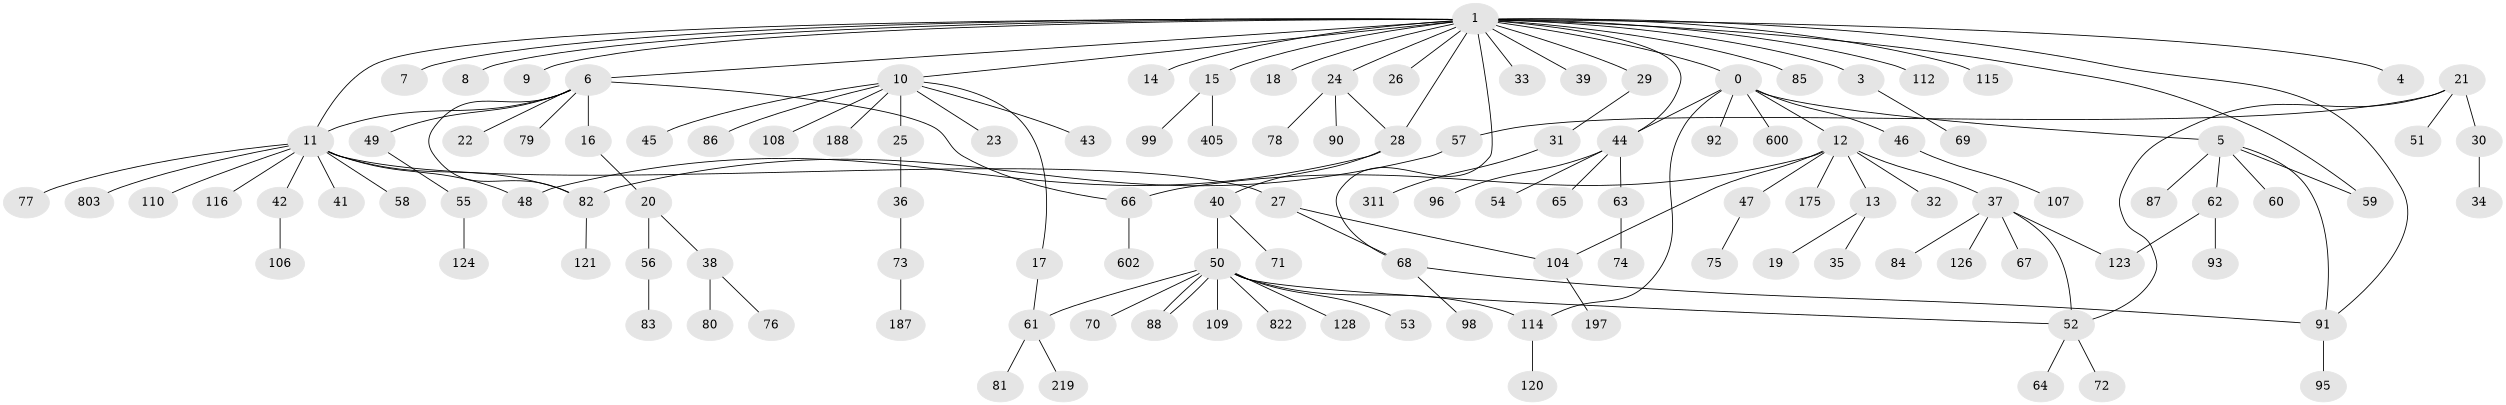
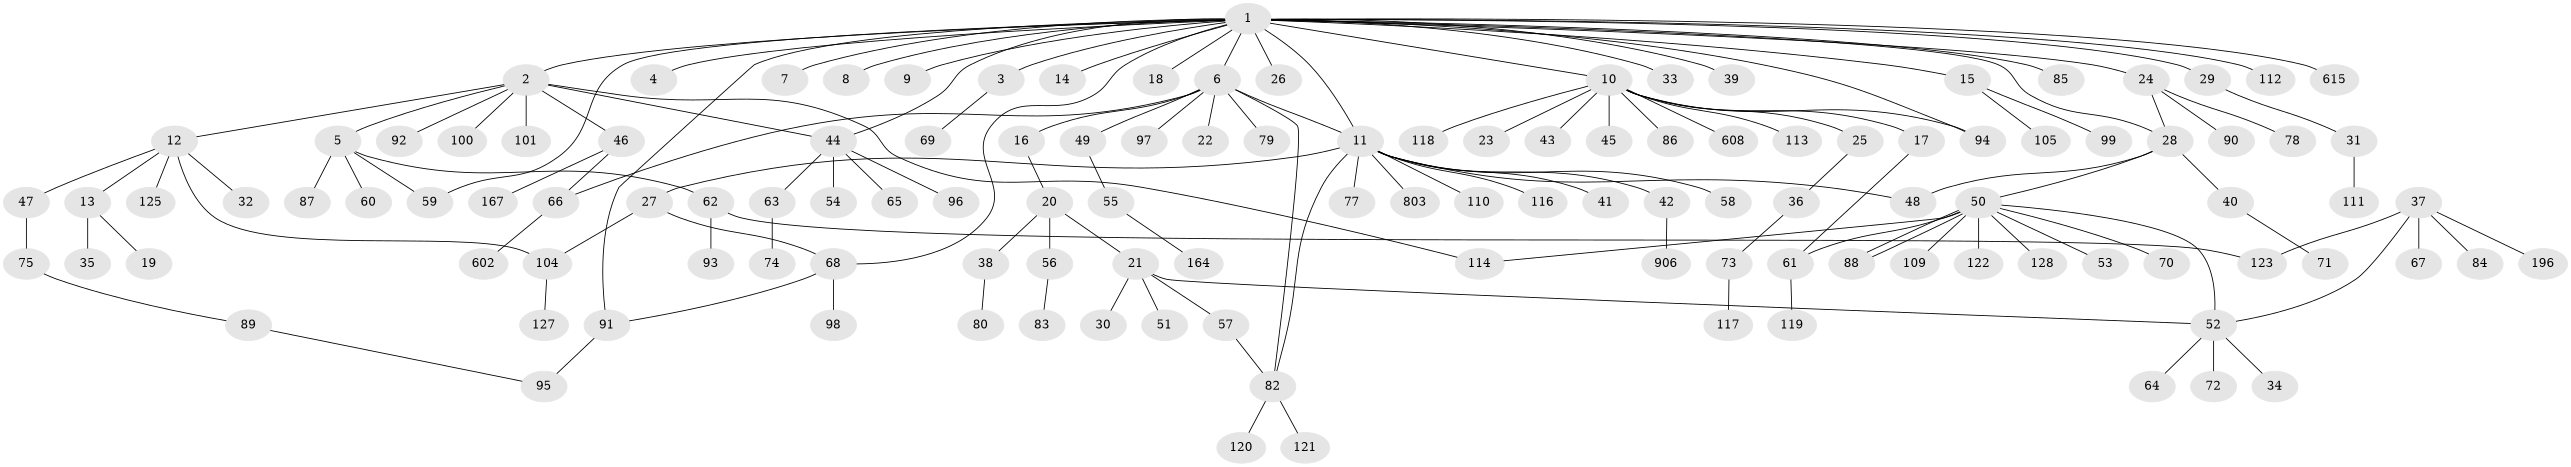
node "0": label "0" -> "2"
node "115": label "115" -> "615"
node "101": added
node "108": label "108" -> "608"
node "188": label "188" -> "118"
node "97": added
node "405": label "405" -> "105"
node "600": label "600" -> "100"
node "113": added
node "94": added
edge "12" -- "37": removed
edge "30" -- "34": now "52" -- "34"
edge "12" -- "66": now "46" -- "66"
node "311": label "311" -> "111"
node "175": label "175" -> "125"
node "107": label "107" -> "167"
edge "5" -- "91": removed
edge "20" -- "21": added
edge "40" -- "50": now "28" -- "50"
node "106": label "106" -> "906"
node "124": label "124" -> "164"
node "126": label "126" -> "196"
node "89": added
node "76": removed
node "187": label "187" -> "117"
node "822": label "822" -> "122"
node "197": label "197" -> "127"
edge "114" -- "120": now "82" -- "120"
node "81": removed
node "219": label "219" -> "119"
